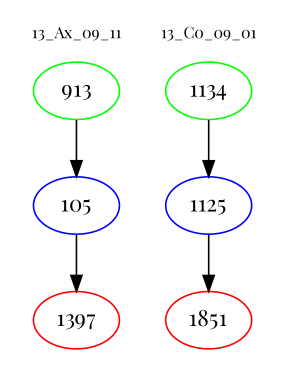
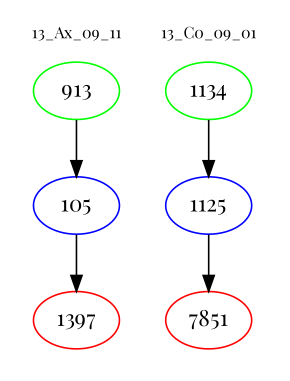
node "1851": label "1851" -> "7851"
